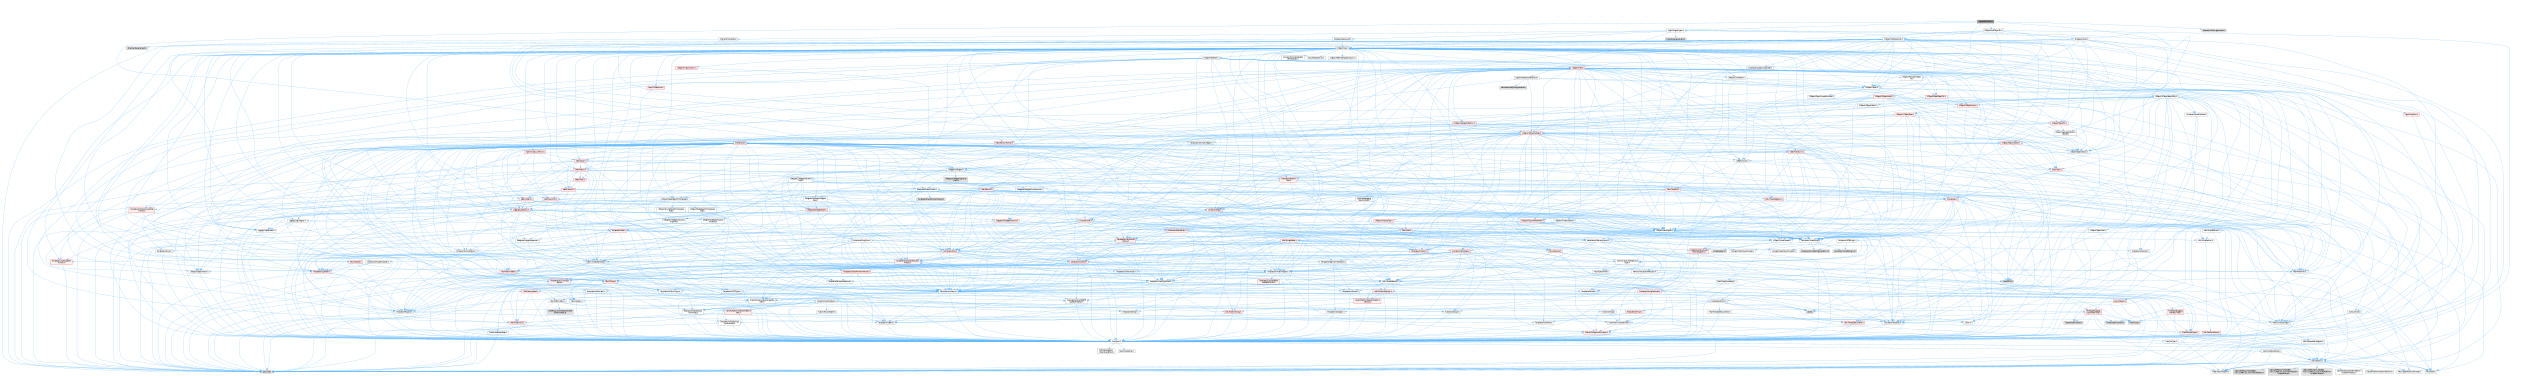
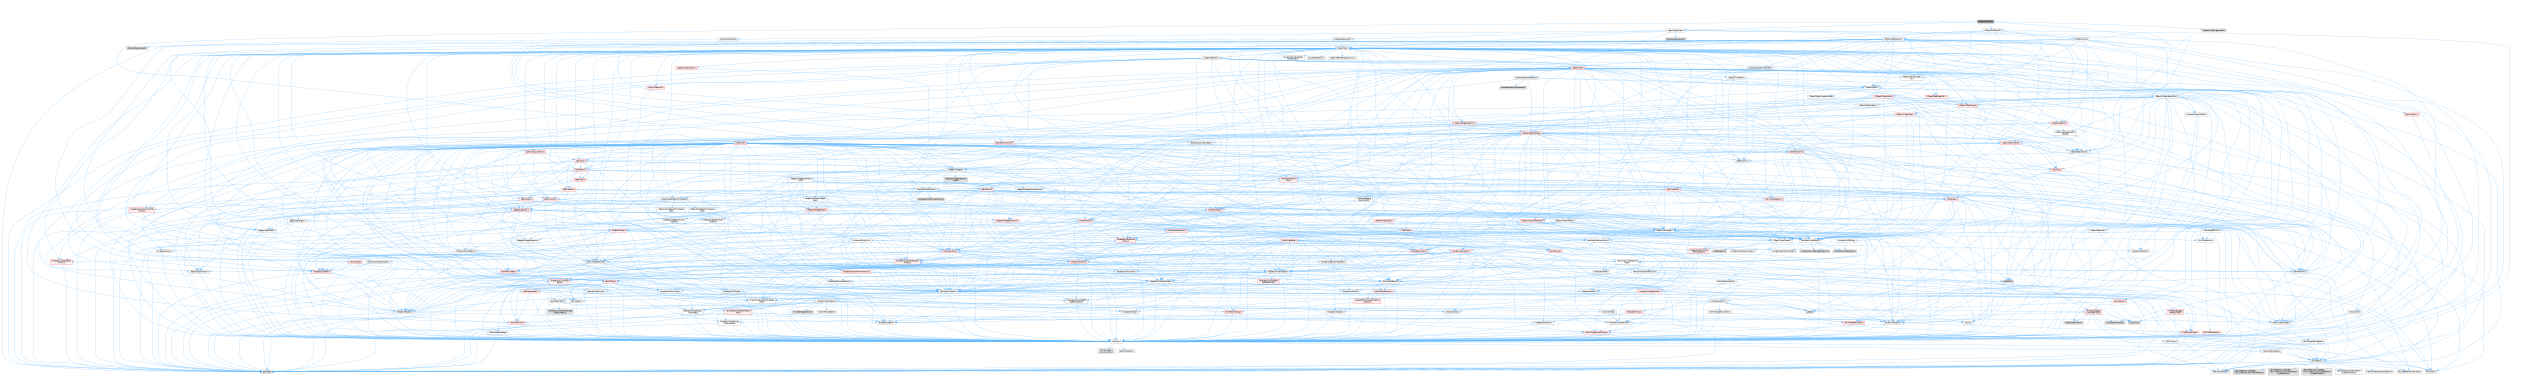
node "FormatStringSanErrors.inl": added
